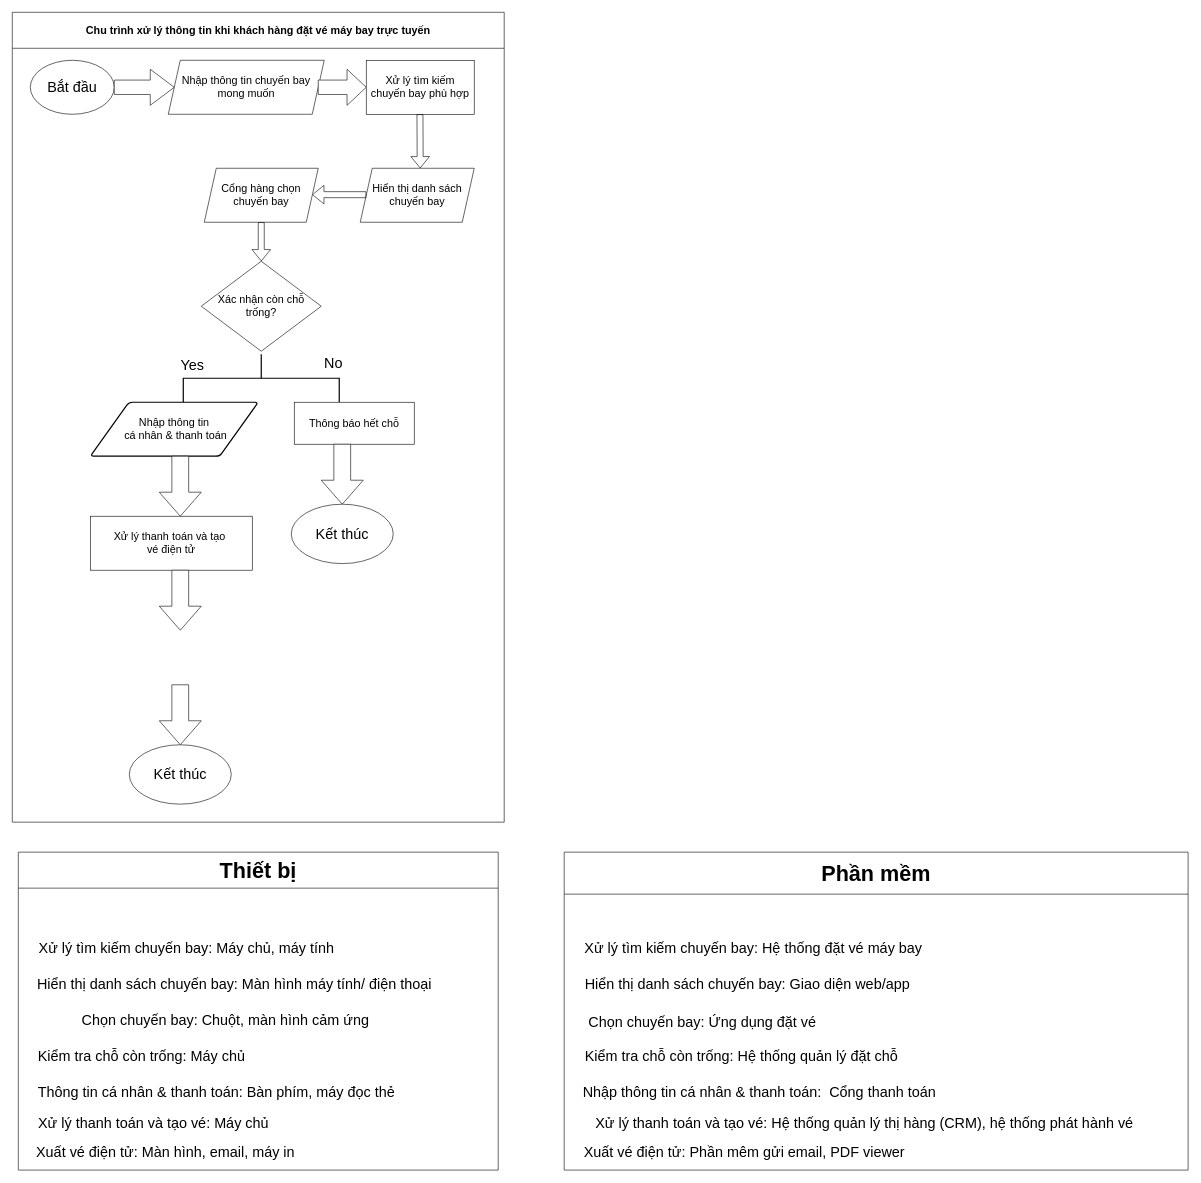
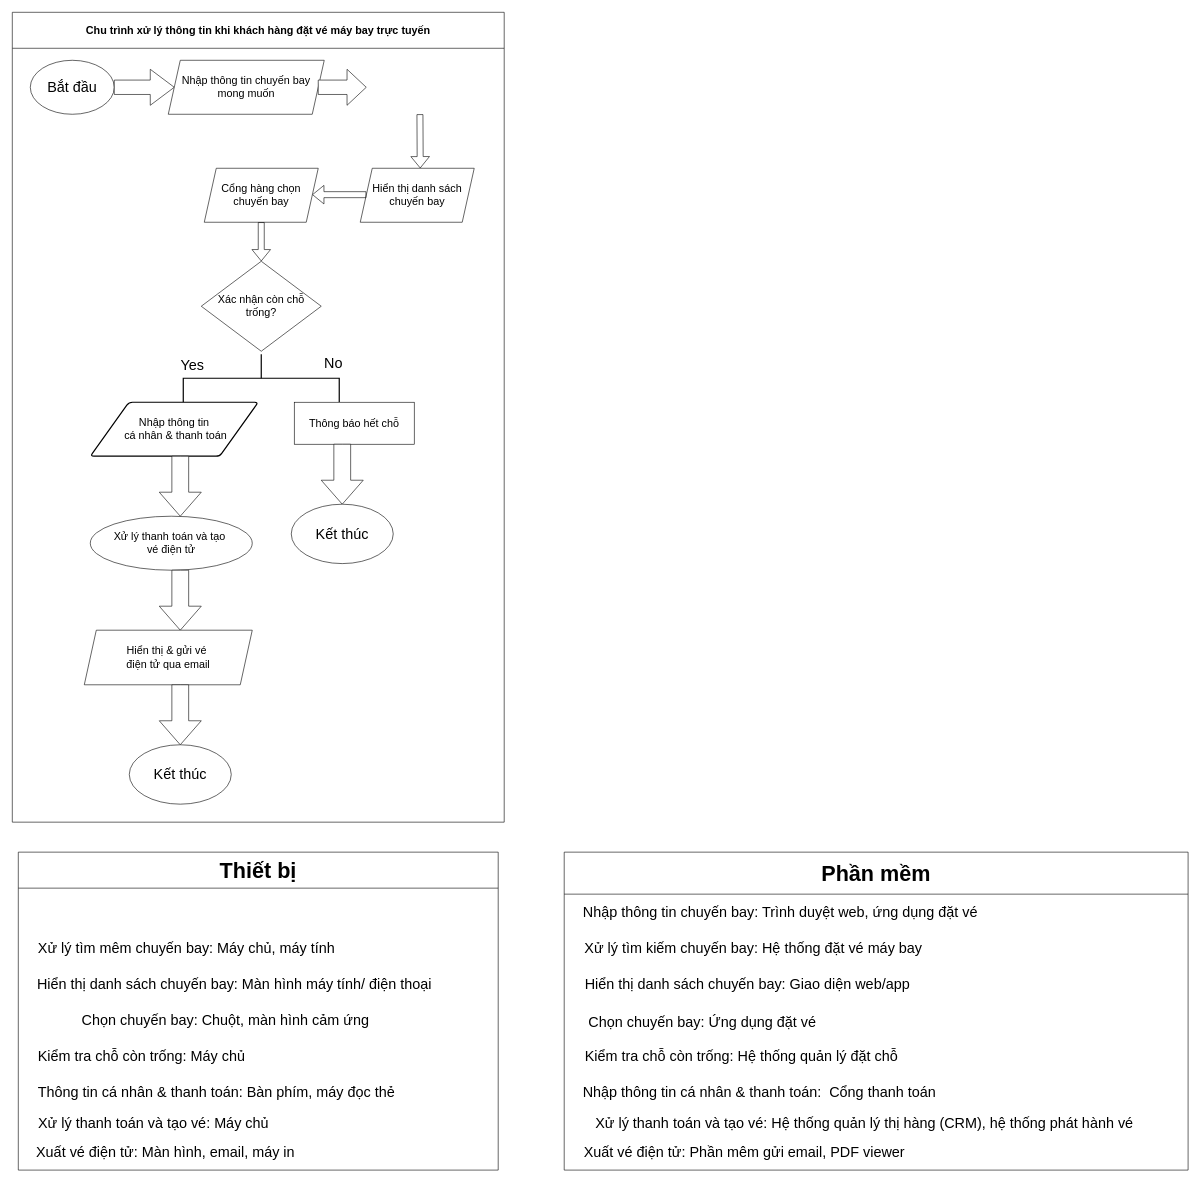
node "Xử lý tìm kiếm chuyến bay phù hợp": removed
node "Xử lý thanh toán và tạo vé điện tử": shape rectangle -> ellipse
node "Hiển thị & gửi vé điện tử qua email": added
node "Nhập thông tin chuyến bay: Trình duyệt web, ứng dụng đặt vé": added
node "Xử lý tìm kiếm chuyến bay: Máy chủ, máy tính": label "Xử lý tìm kiếm chuyến bay: Máy chủ, máy tính" -> "Xử lý tìm mêm chuyến bay: Máy chủ, máy tính"
